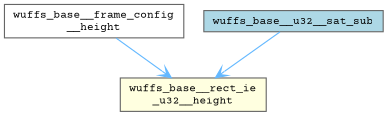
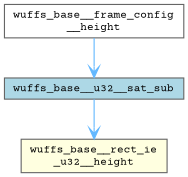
edge "wuffs_base__frame_config __height" -> "wuffs_base__rect_ie _u32__height": now "wuffs_base__frame_config __height" -> "wuffs_base__u32__sat_sub"
